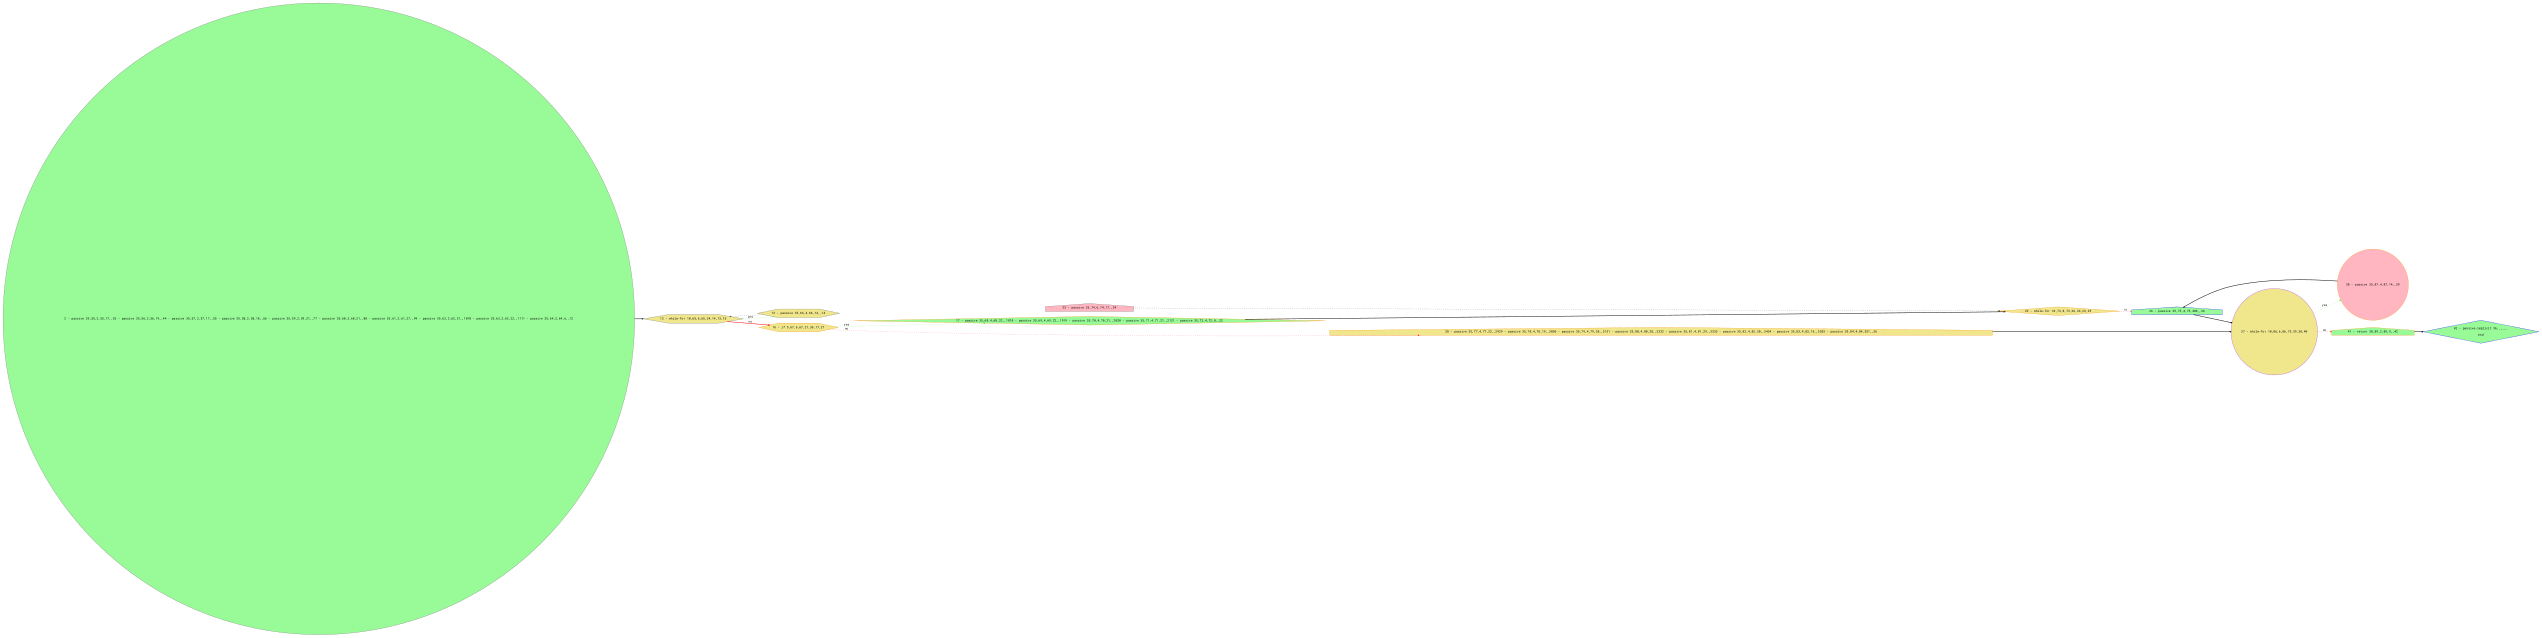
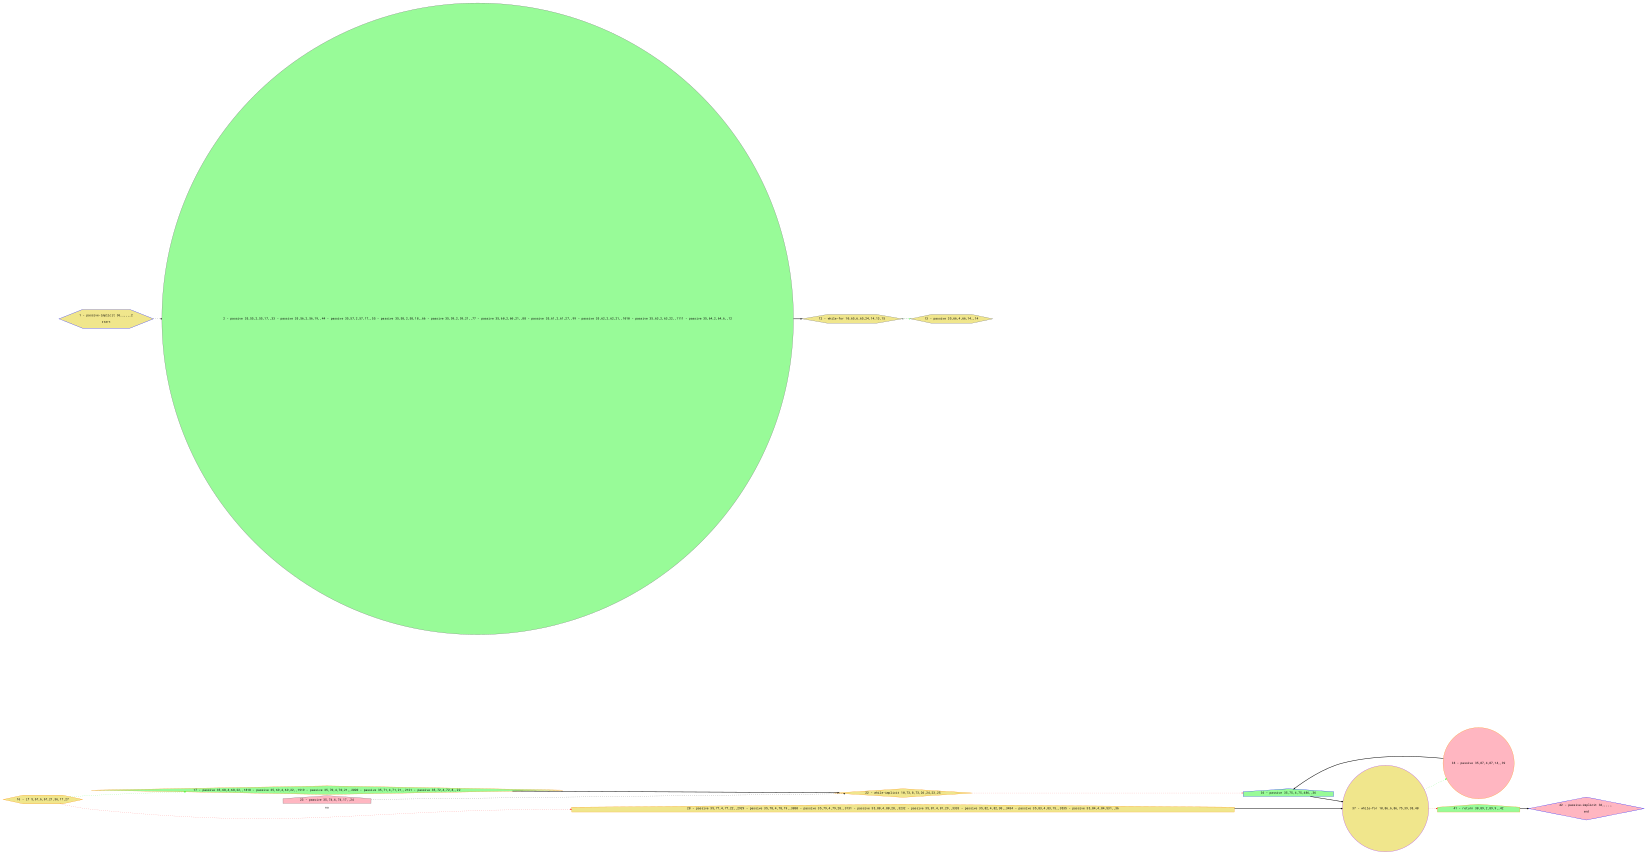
node "22 - while-for 10,73,8,73,26,24,23,25": label "22 - while-for 10,73,8,73,26,24,23,25" -> "22 - while-implicit 10,73,8,73,26,24,23,25"
node "1 - passive-implicit 36,,,,,,2 start": added
edge "12 - while-for 10,65,6,65,24,14,13,15" -> "16 - if 5,67,6,67,21,36,17,27": removed, label "no"
edge "37 - while-for 10,86,6,86,75,39,38,40" -> "41 - return 30,89,2,89,9,,42": label "no" -> "yes"
node "42 - passive-implicit 36,,,,,, end": fillcolor palegreen -> lightpink
